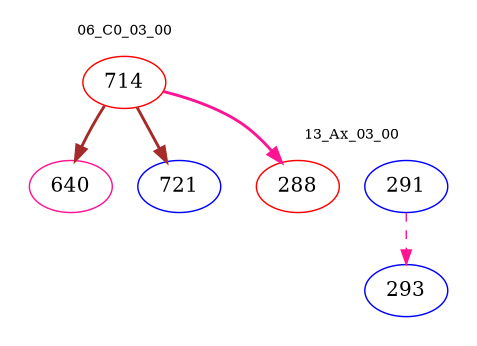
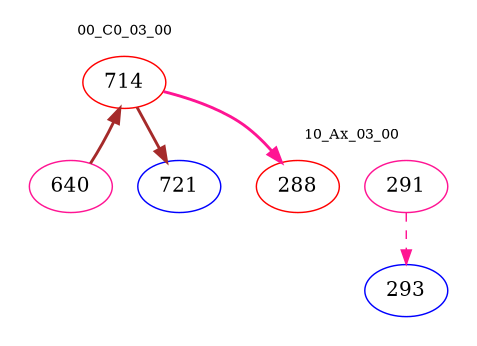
cluster "06_C0_03_00": label "06_C0_03_00" -> "00_C0_03_00"
edge "714" -> "640": reversed
cluster "13_Ax_03_00": label "13_Ax_03_00" -> "10_Ax_03_00"
node "291": color blue -> deeppink
